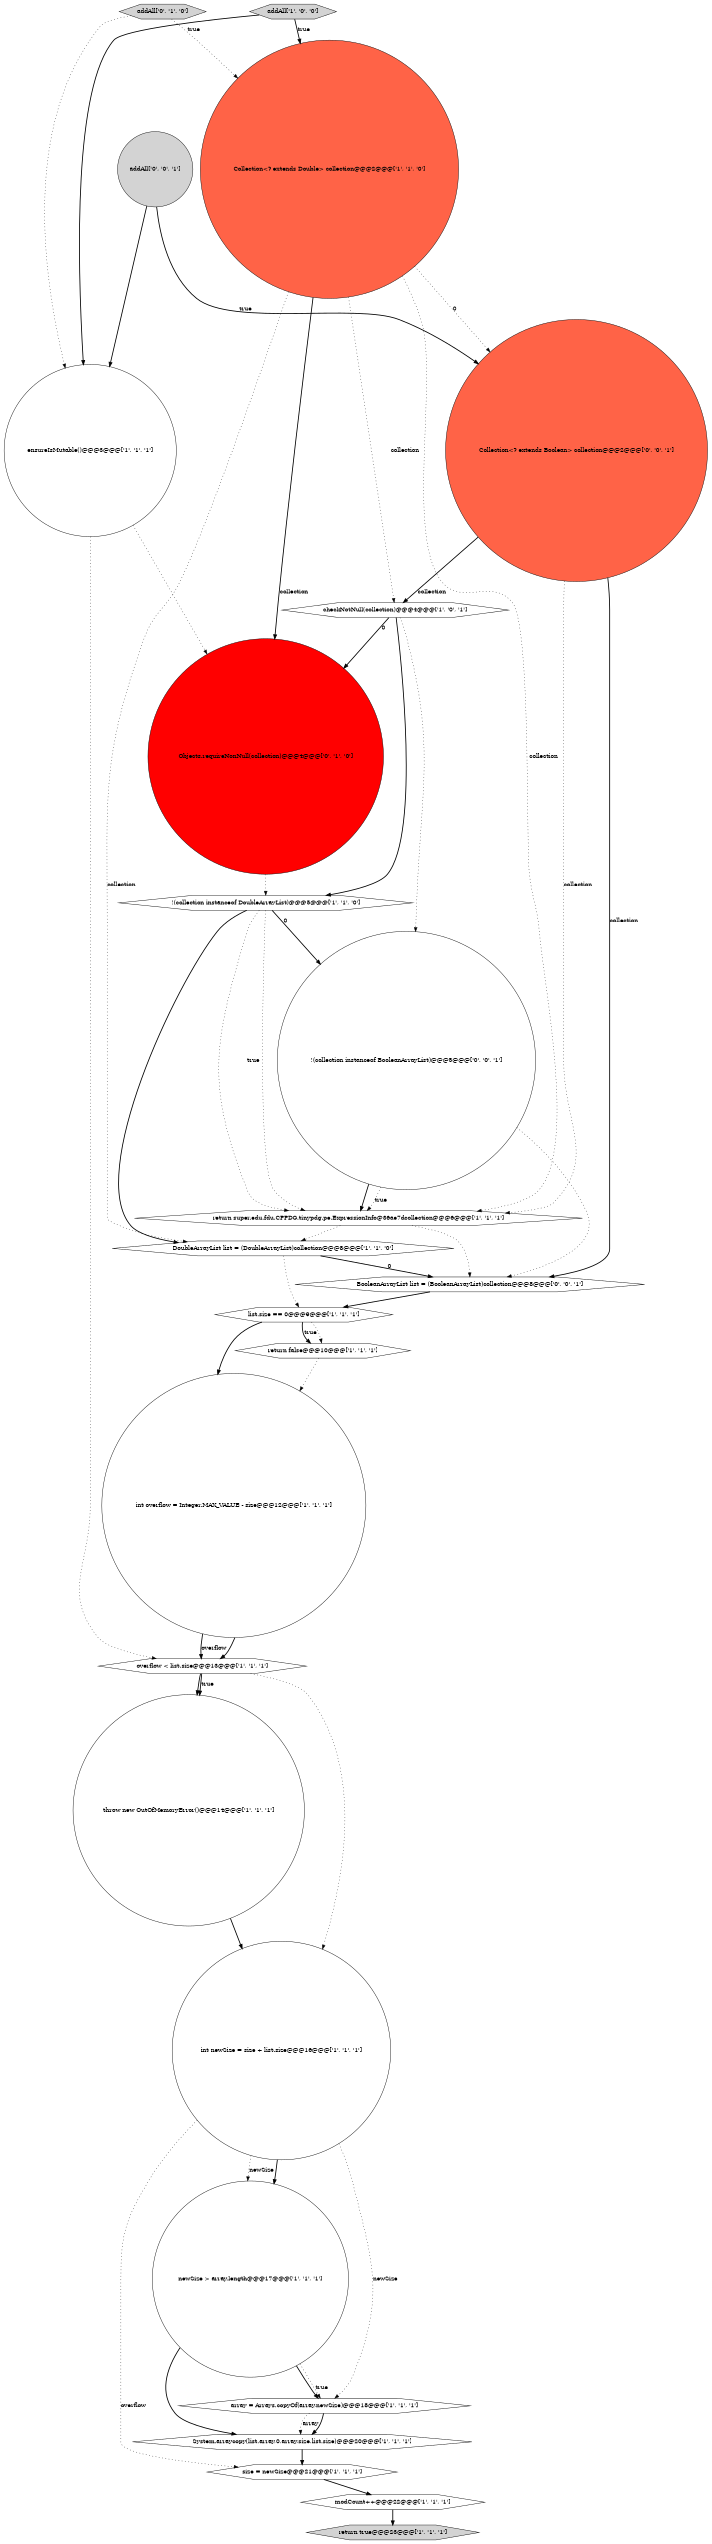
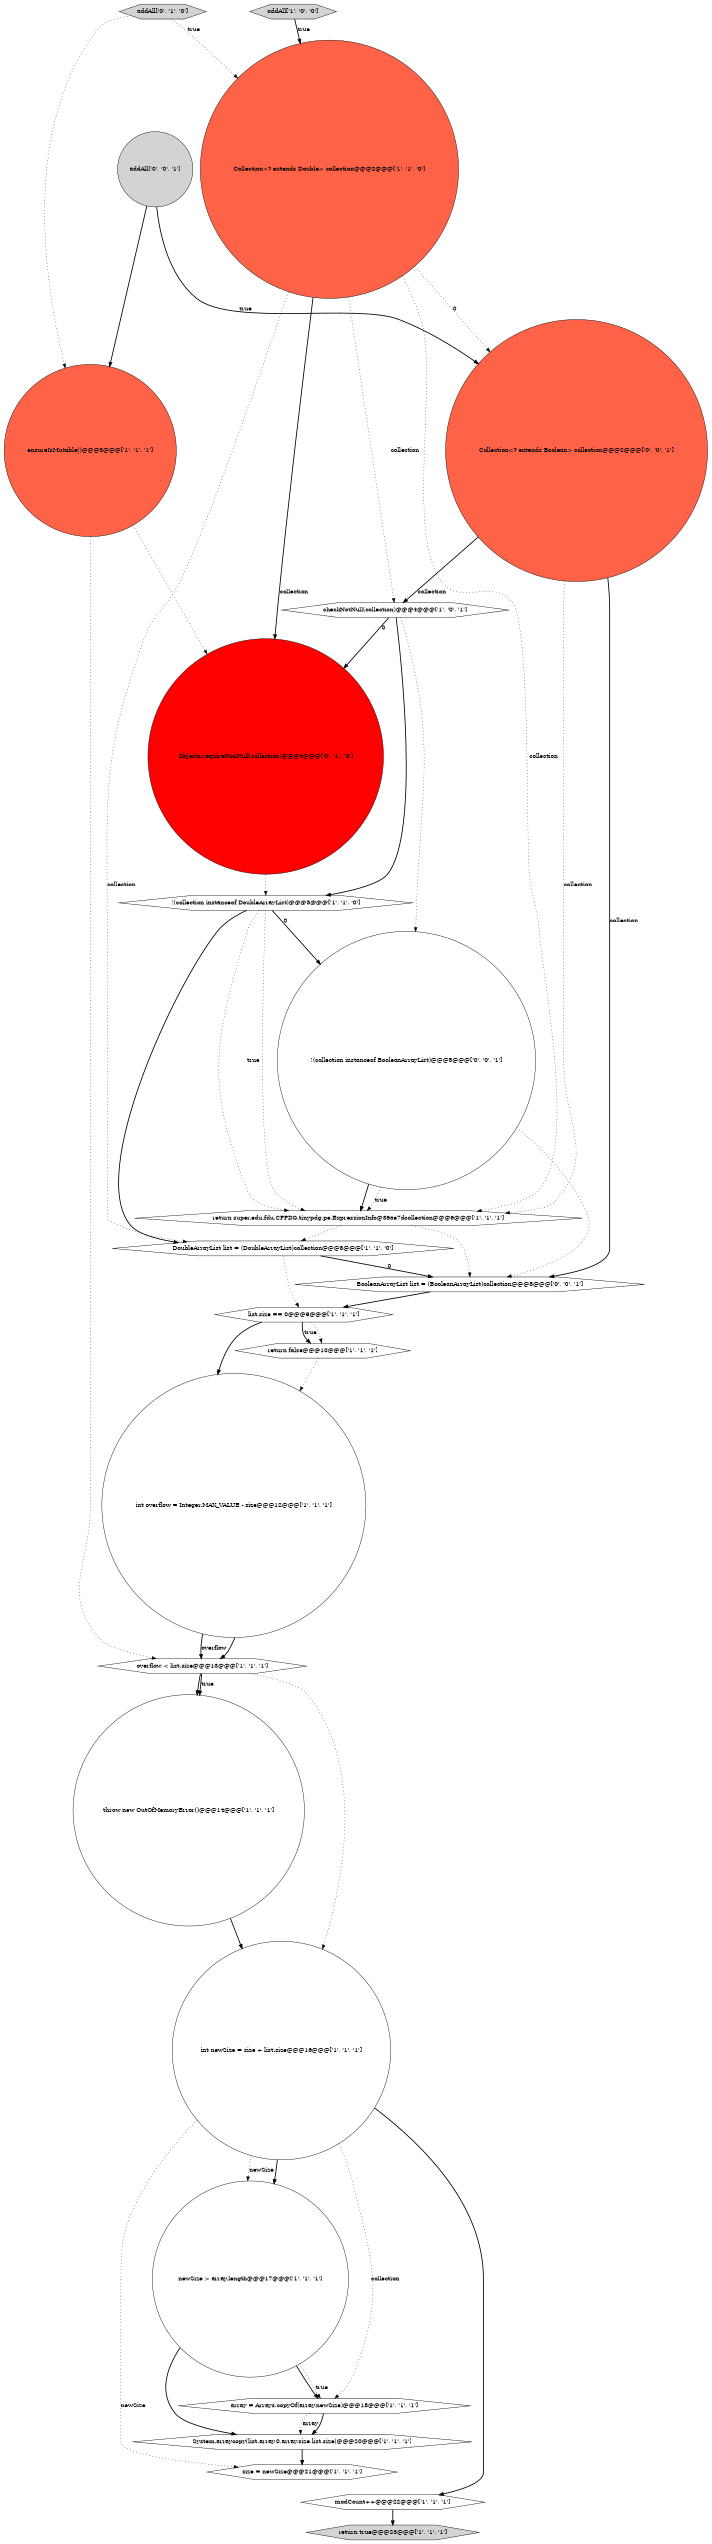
edge "addAll['1', '0', '0']" -> "ensureIsMutable()@@@3@@@['1', '1', '1']": removed
node "ensureIsMutable()@@@3@@@['1', '1', '1']": fillcolor white -> tomato
edge "int newSize = size + list.size@@@16@@@['1', '1', '1']" -> "array = Arrays.copyOf(array,newSize)@@@18@@@['1', '1', '1']": label "newSize" -> "collection"
edge "int newSize = size + list.size@@@16@@@['1', '1', '1']" -> "size = newSize@@@21@@@['1', '1', '1']": label "overflow" -> "newSize"
edge "size = newSize@@@21@@@['1', '1', '1']" -> "modCount++@@@22@@@['1', '1', '1']": now "int newSize = size + list.size@@@16@@@['1', '1', '1']" -> "modCount++@@@22@@@['1', '1', '1']"
